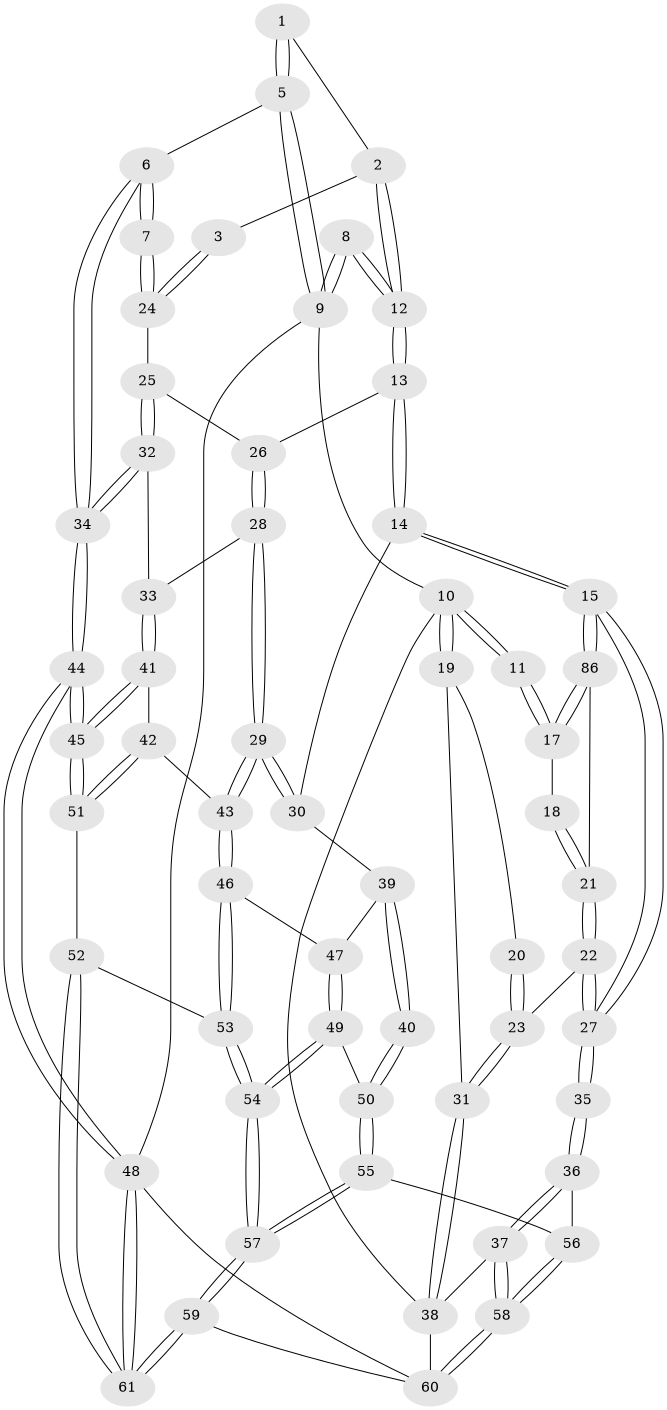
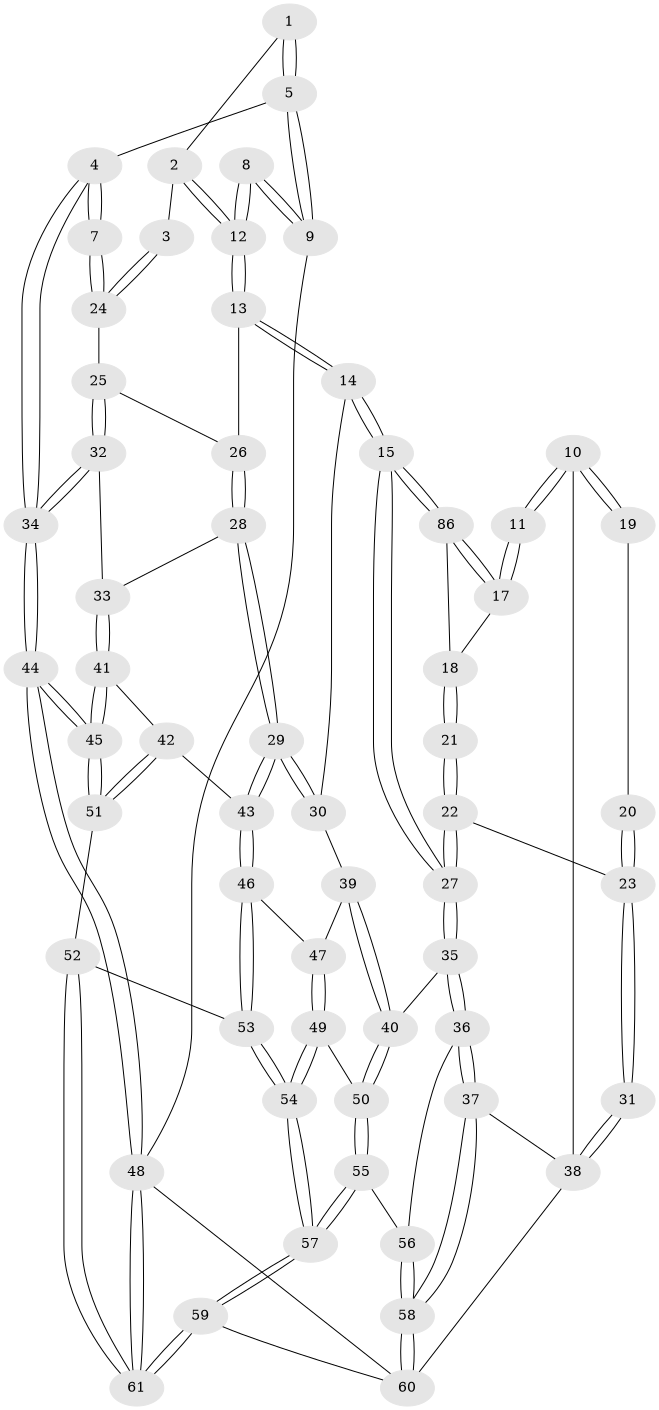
node "6": label "6" -> "4"
edge "9" -- "10": removed
edge "86" -- "21": now "86" -- "18"
edge "19" -- "31": removed
edge "35" -- "40": added
